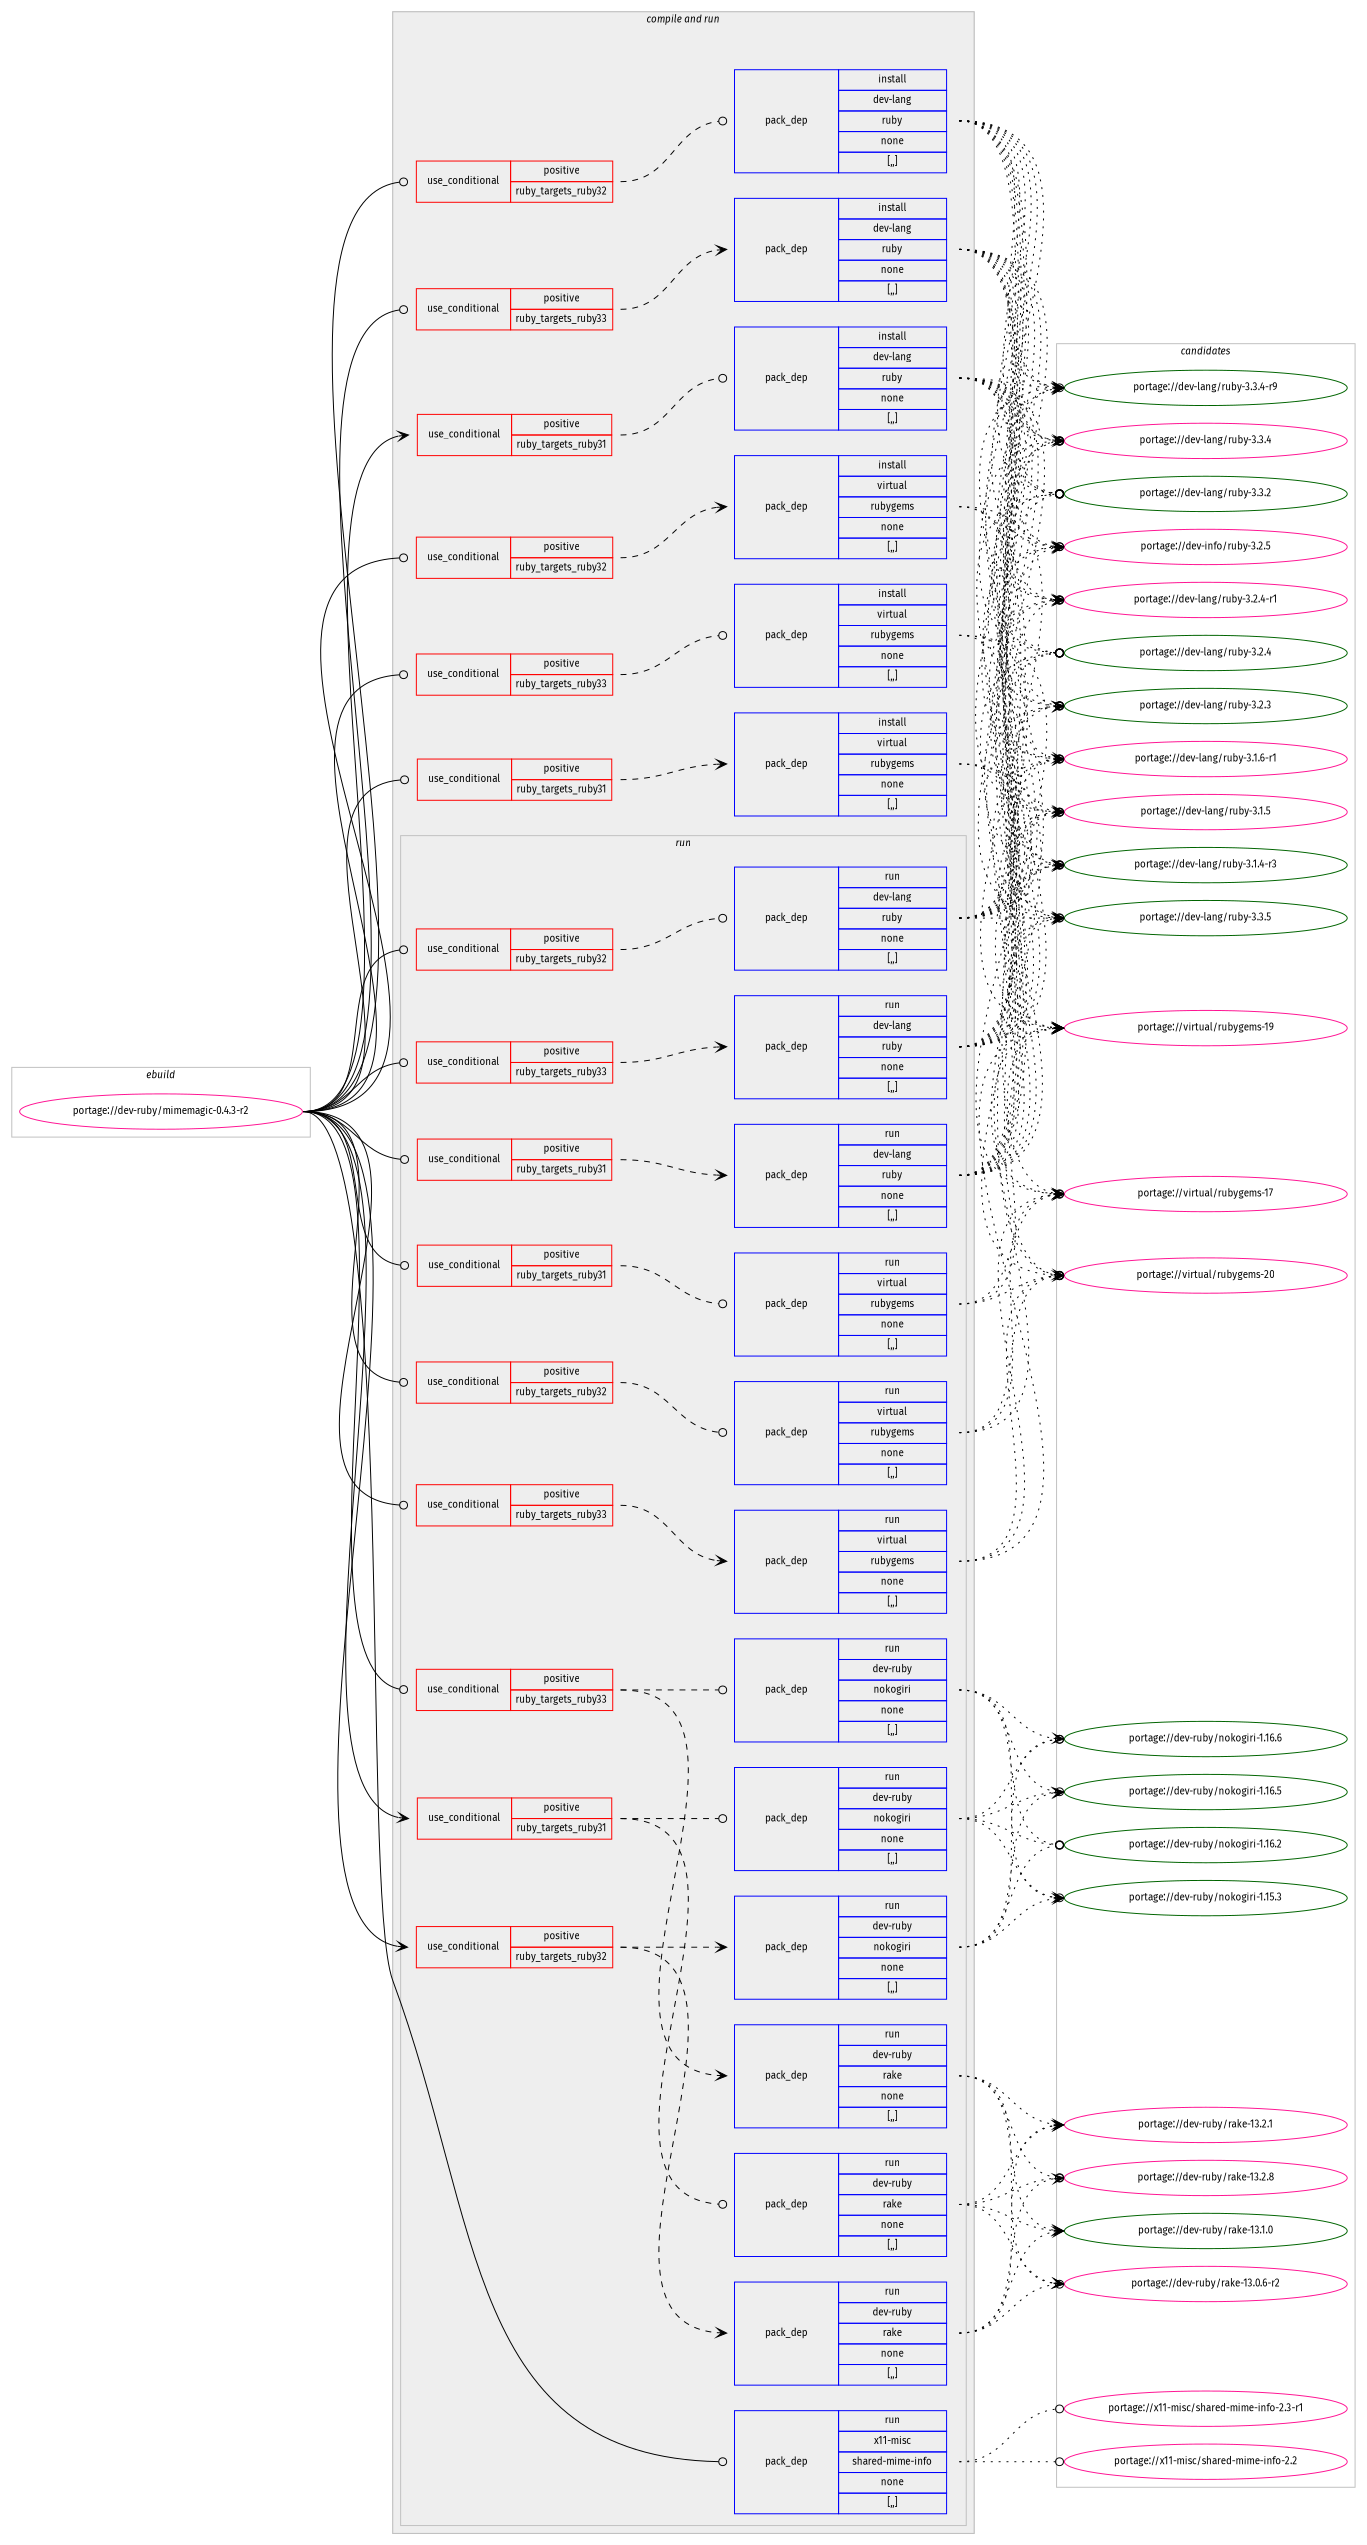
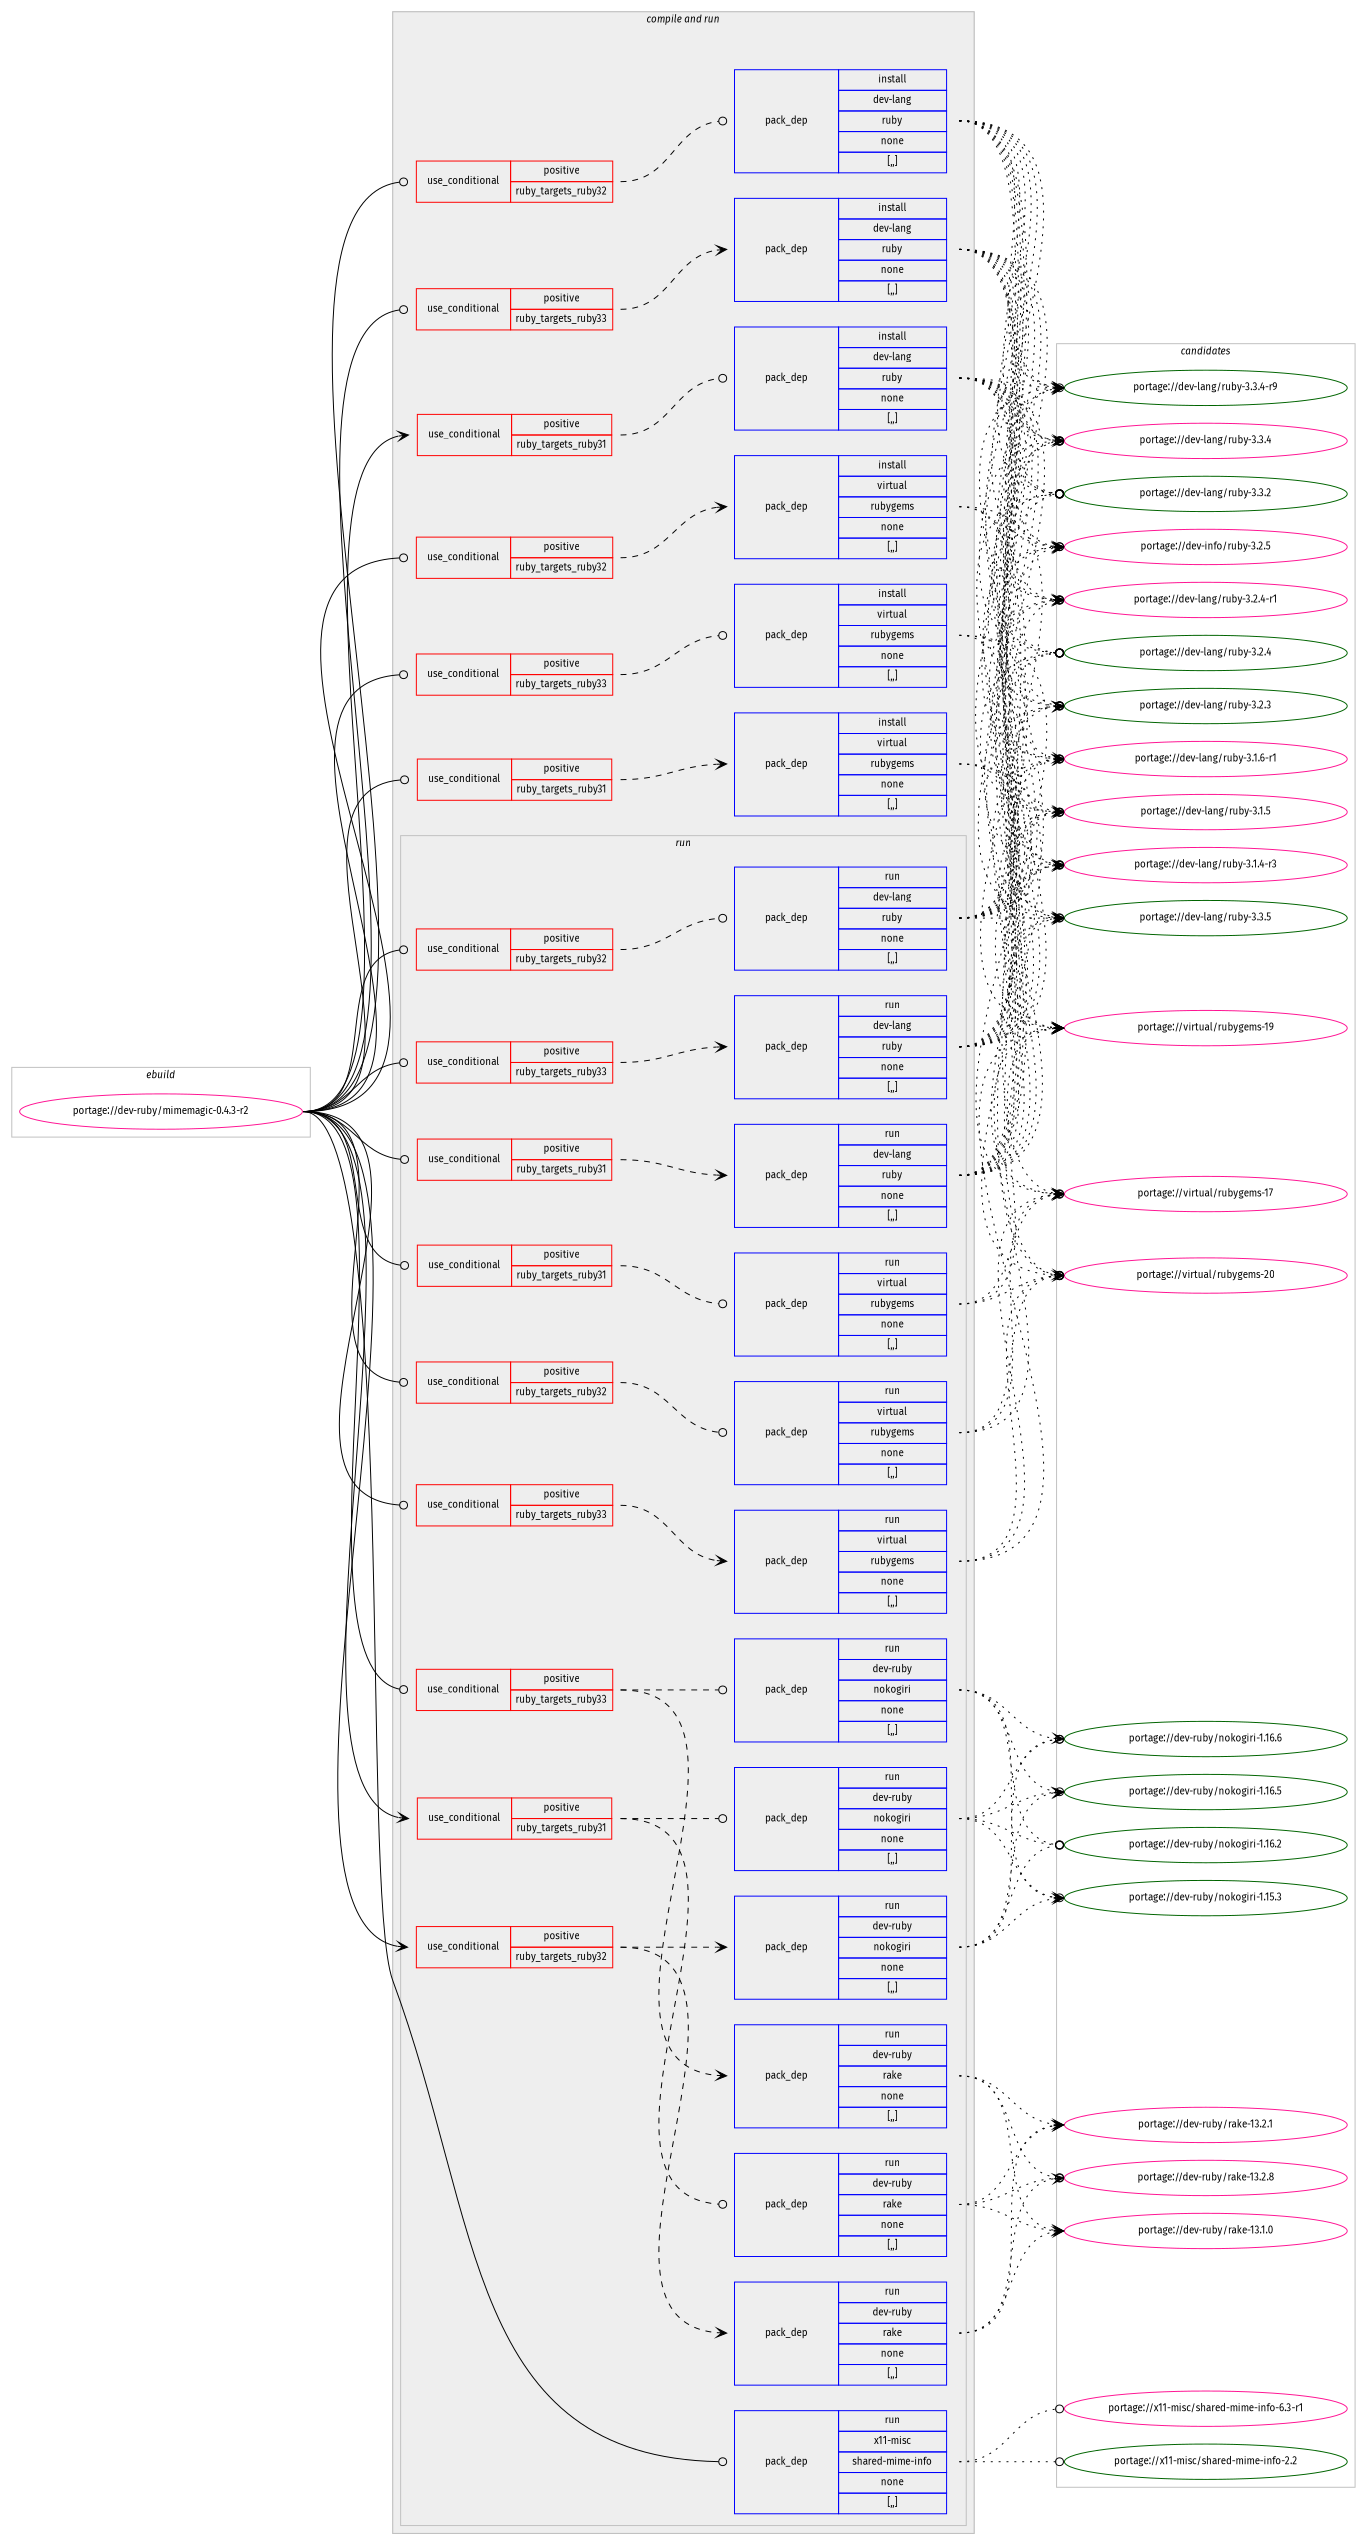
node "portage://dev-lang/ruby-3.1.4-r3": color darkgreen -> deeppink
node "portage://dev-ruby/rake-13.1.0": color darkgreen -> deeppink
node "portage://dev-ruby/rake-13.0.6-r2": removed
node "portage://x11-misc/shared-mime-info-2.3-r1": label "portage://x11-misc/shared-mime-info-2.3-r1" -> "portage://x11-misc/shared-mime-info-6.3-r1"
node "portage://x11-misc/shared-mime-info-2.2": color deeppink -> darkgreen
